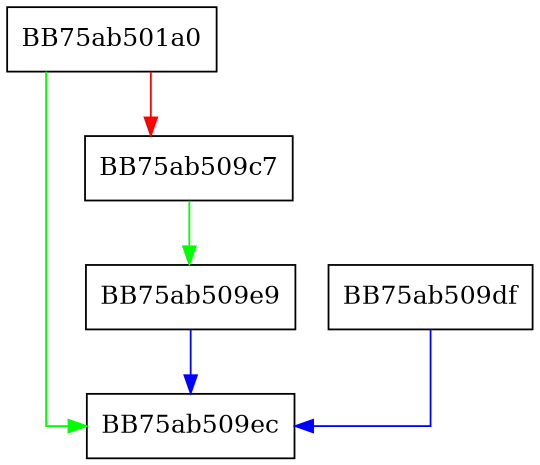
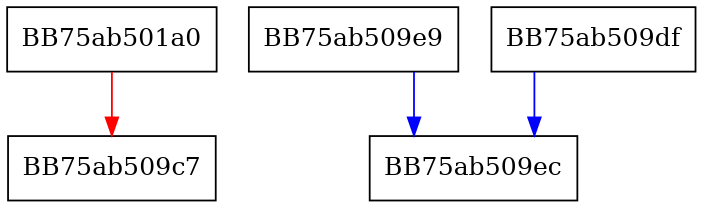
edge "BB75ab509c7" -> "BB75ab509e9": removed
edge "BB75ab501a0" -> "BB75ab509ec": removed
